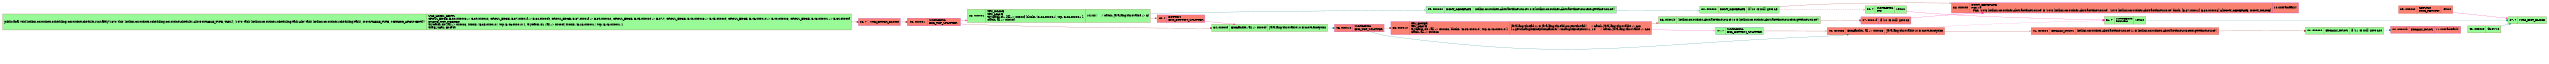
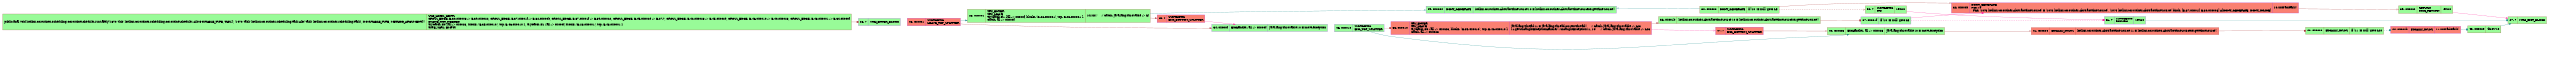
edge "32: 0x000b" -> "39: 0x0022": added
node "39: 0x0022": fillcolor salmon -> palegreen
edge "29: 0x0004" -> "30: 0x0008": reversed
node "28: 0x0001": text "TRY_INLINE" -> "TRY_ENTER"
node "49: ?": text "BOTTOM" -> "SYNTHETIC"
node "37: 0x001f": fillcolor salmon -> palegreen
node "51: ?": color brown -> purple
edge "48: 0x0001" -> "28: 0x0001": color deeppink -> teal
node "26: ?": fillcolor salmon -> palegreen
edge "26: ?" -> "48: 0x0001": removed
node "48: 0x0001": text "EXC_TOP_SPLITTER" -> "LEAVE_TOP_SPLITTER"
edge "40: 0x0023" -> "51: ?": now "37: 0x001f" -> "51: ?"
edge "48: 0x0001" -> "34: 0x000f": arrowhead box -> normal
node "34: 0x000f": color brown -> purple
edge "34: 0x000f" -> "46: 0x0010": removed
node "46: 0x0010": fillcolor salmon -> palegreen
edge "44: 0x002b" -> "45: 0x002e": added
node "47: ?": fillcolor palegreen -> salmon
node "40: 0x0023": fillcolor salmon -> palegreen
